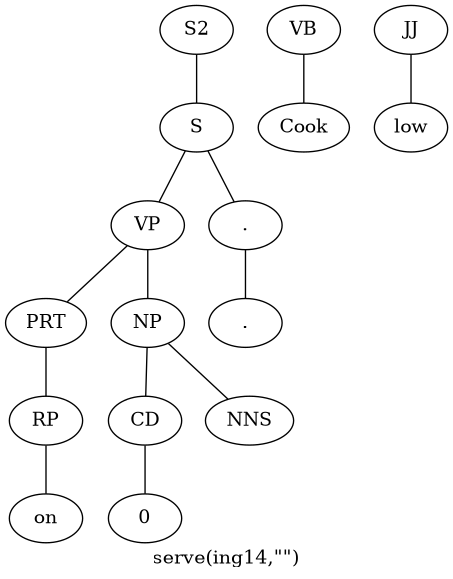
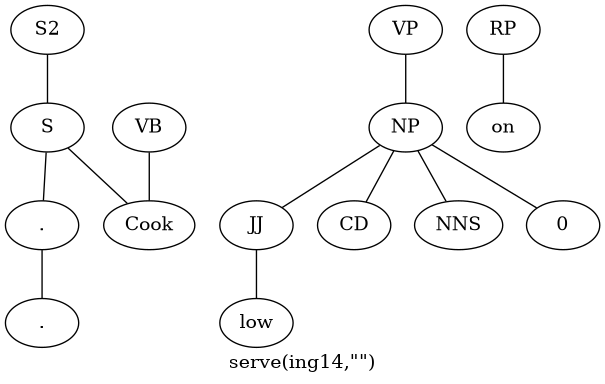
edge "S" -- "VP": now "S" -- "Cook"
edge "NP" -- "JJ": added
node "PRT": removed
edge "CD" -- "0": now "NP" -- "0"
